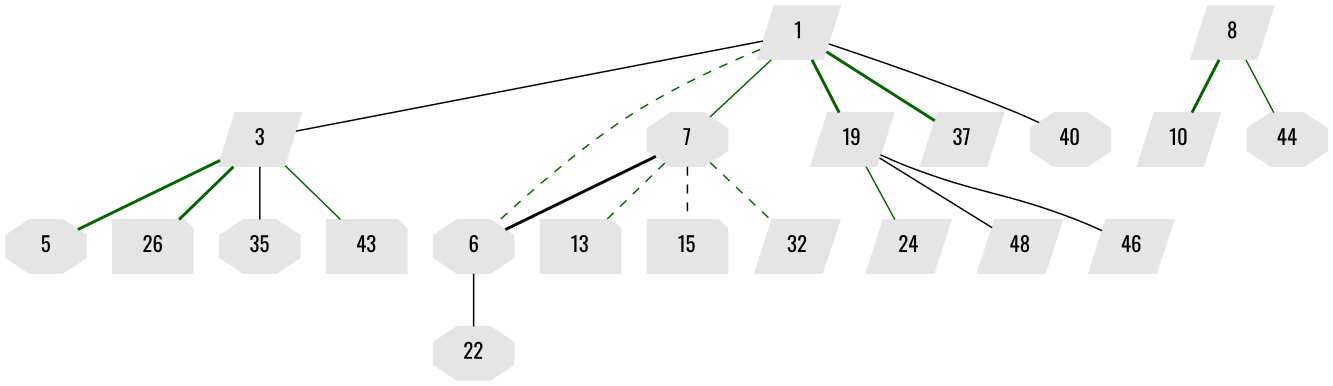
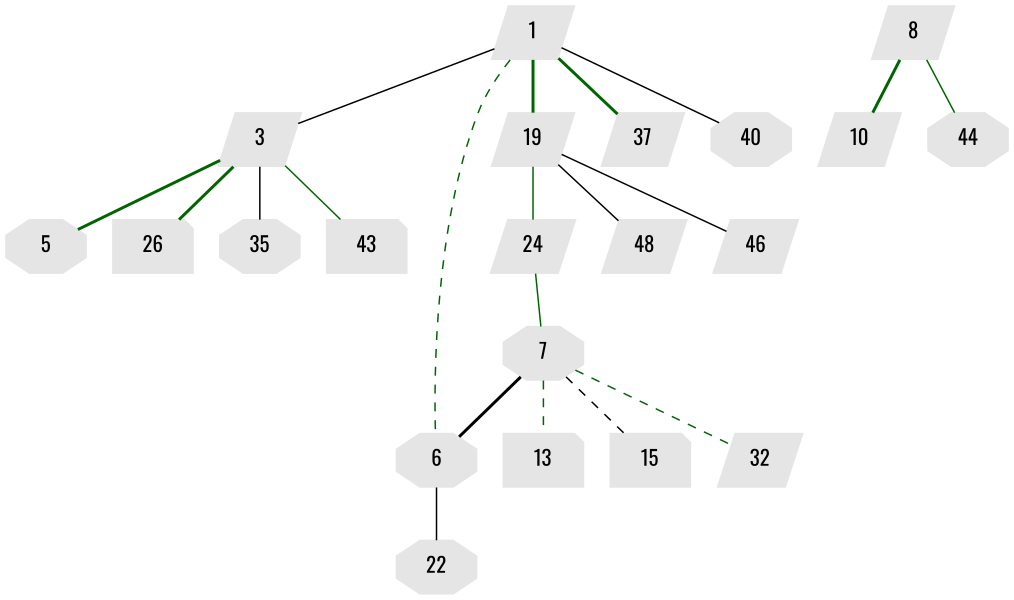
edge "1" -- "7": now "24" -- "7"
